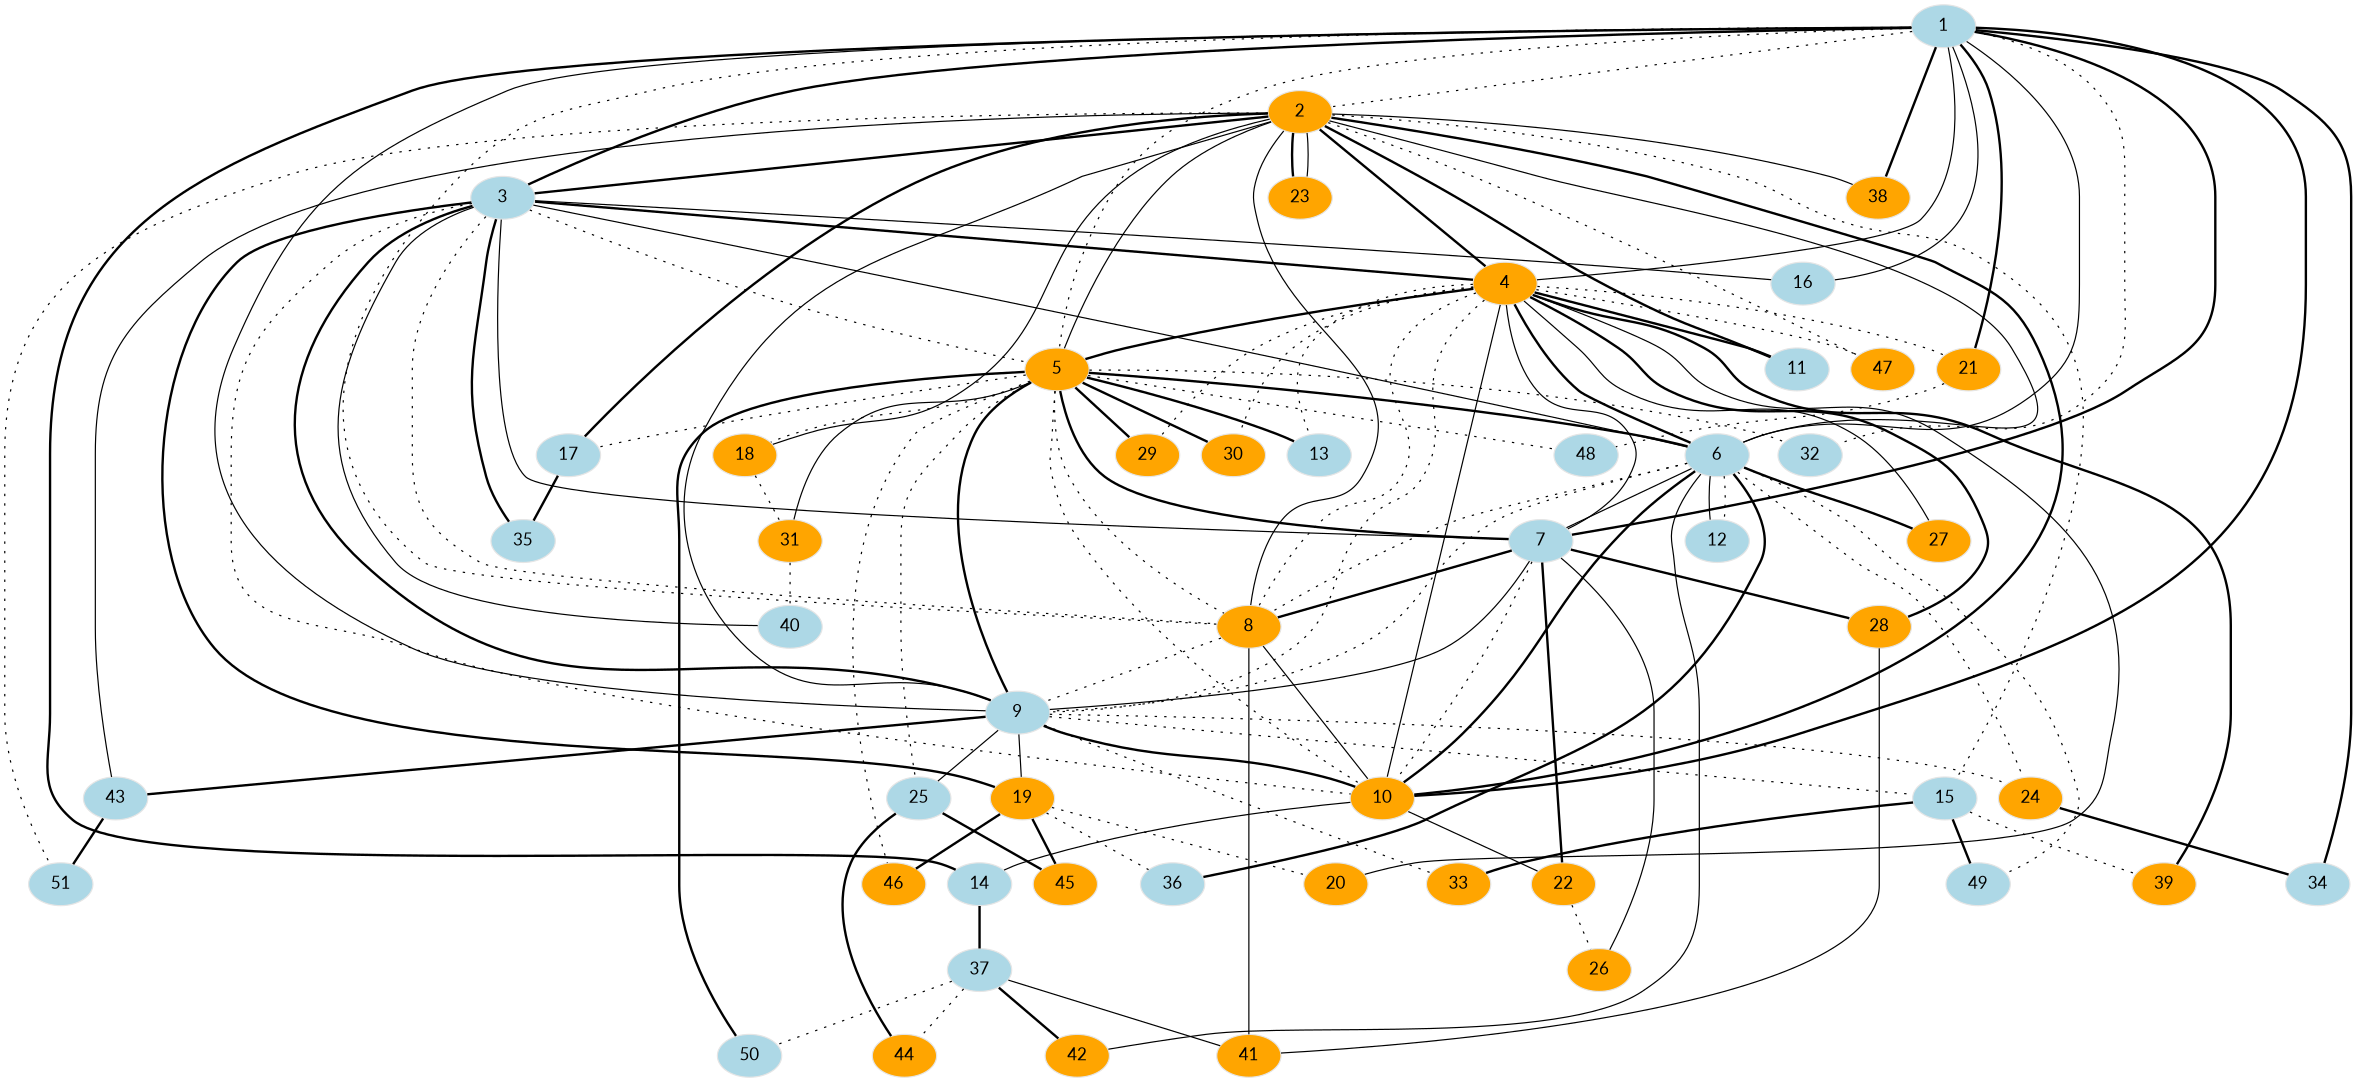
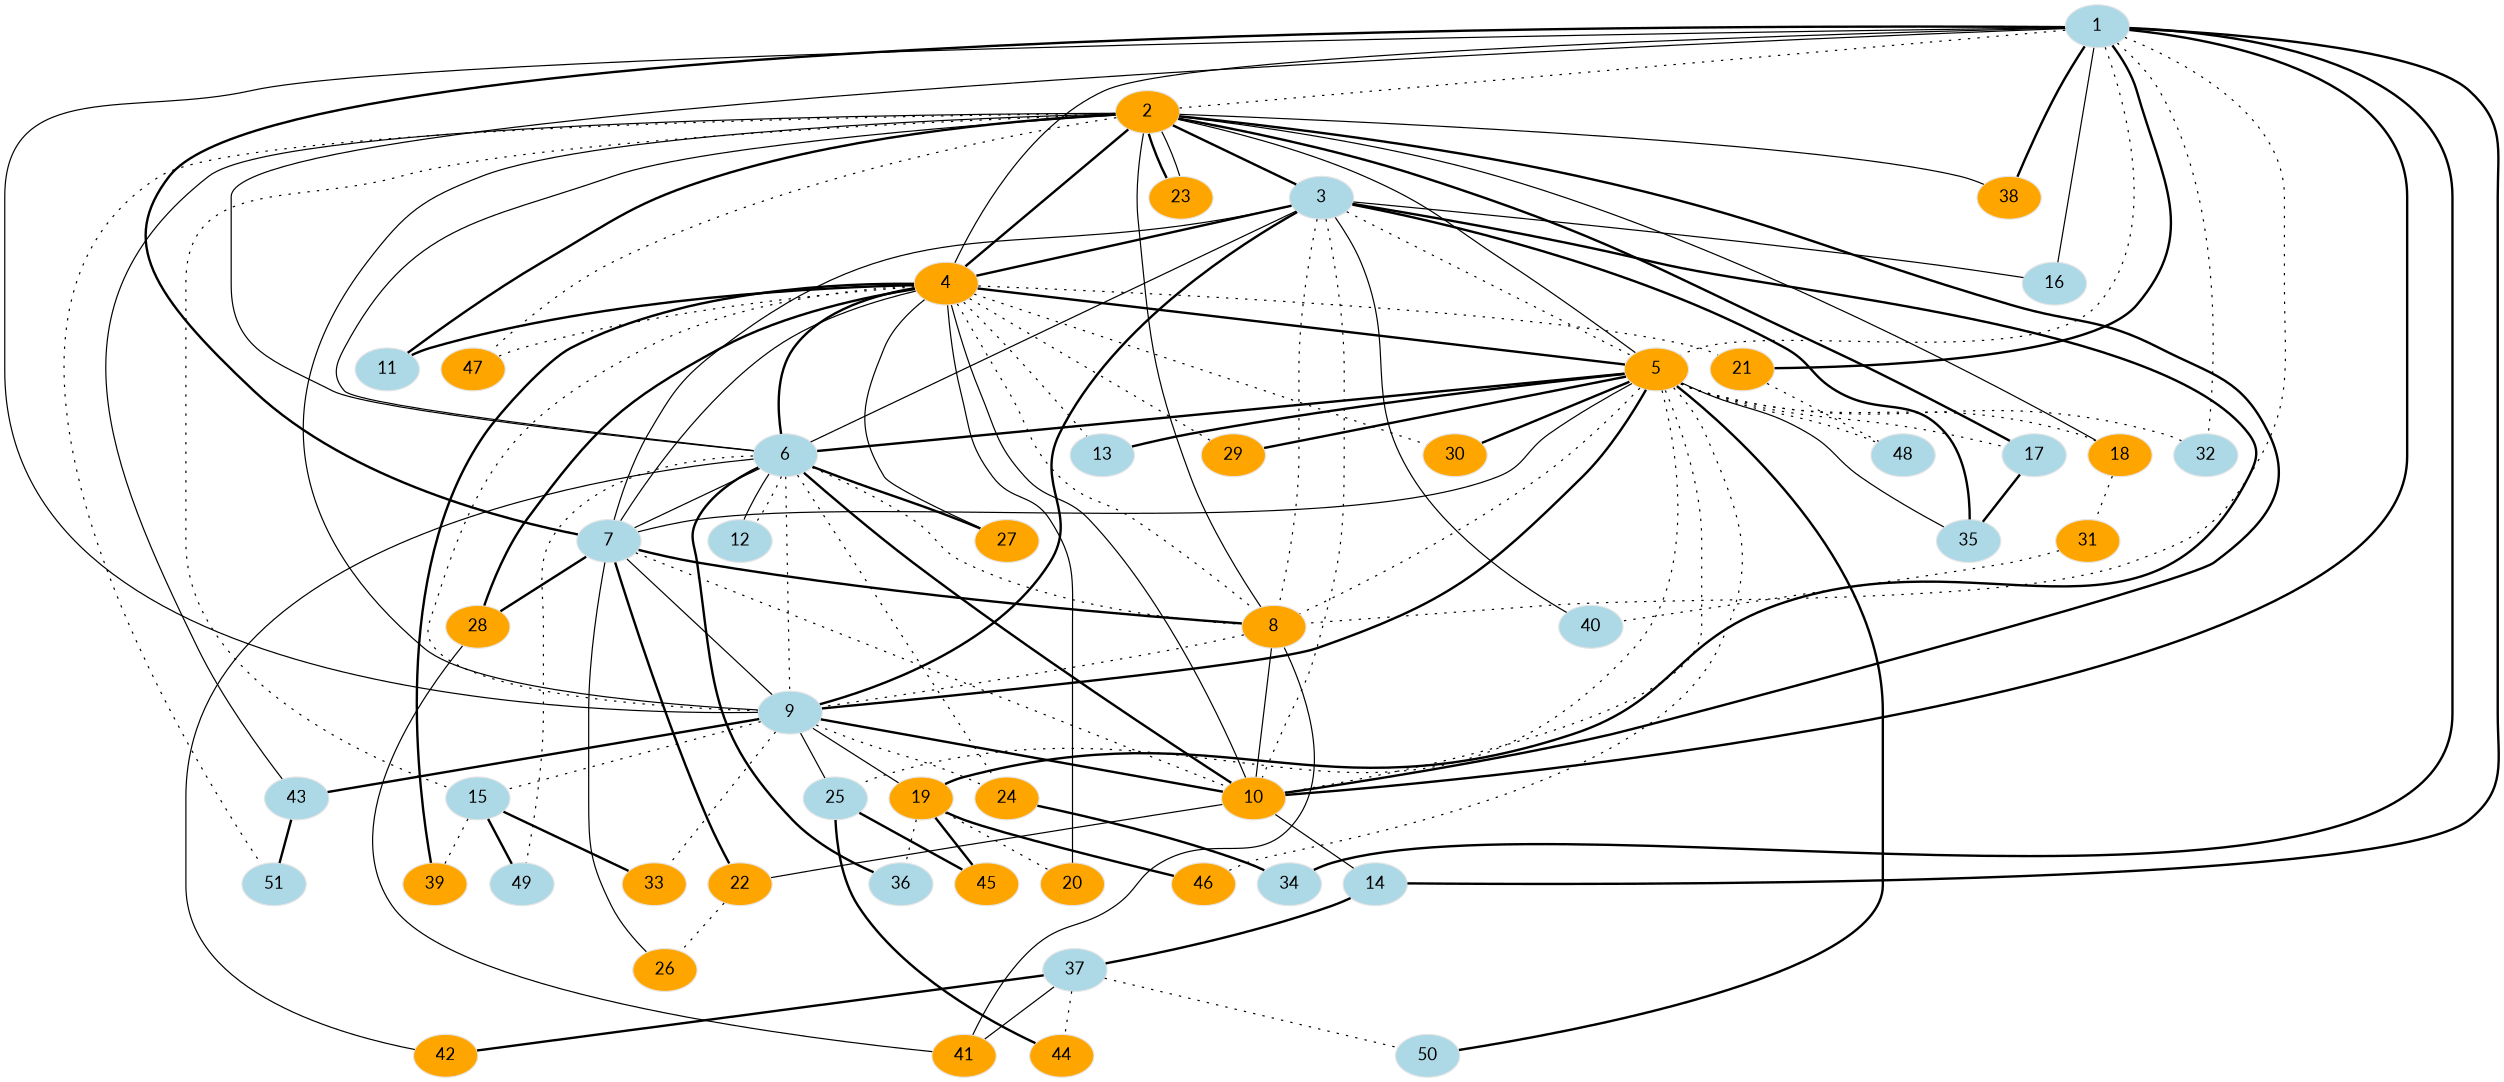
edge "1" -- "3": removed
edge "5" -- "31": now "5" -- "35"
edge "5" -- "7": style bold -> solid
